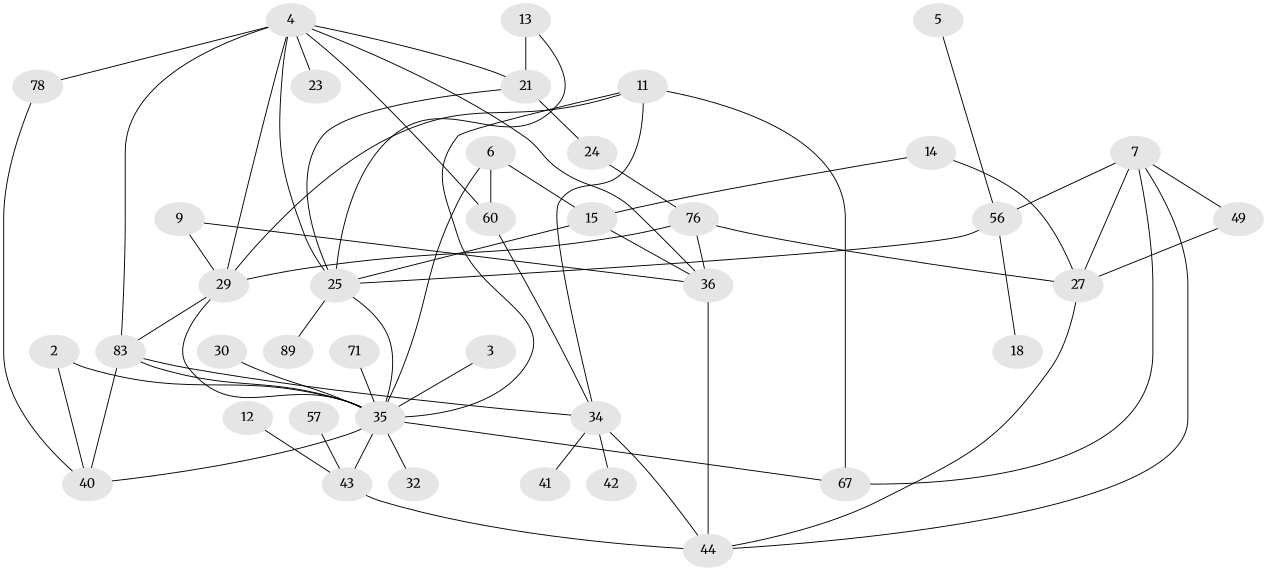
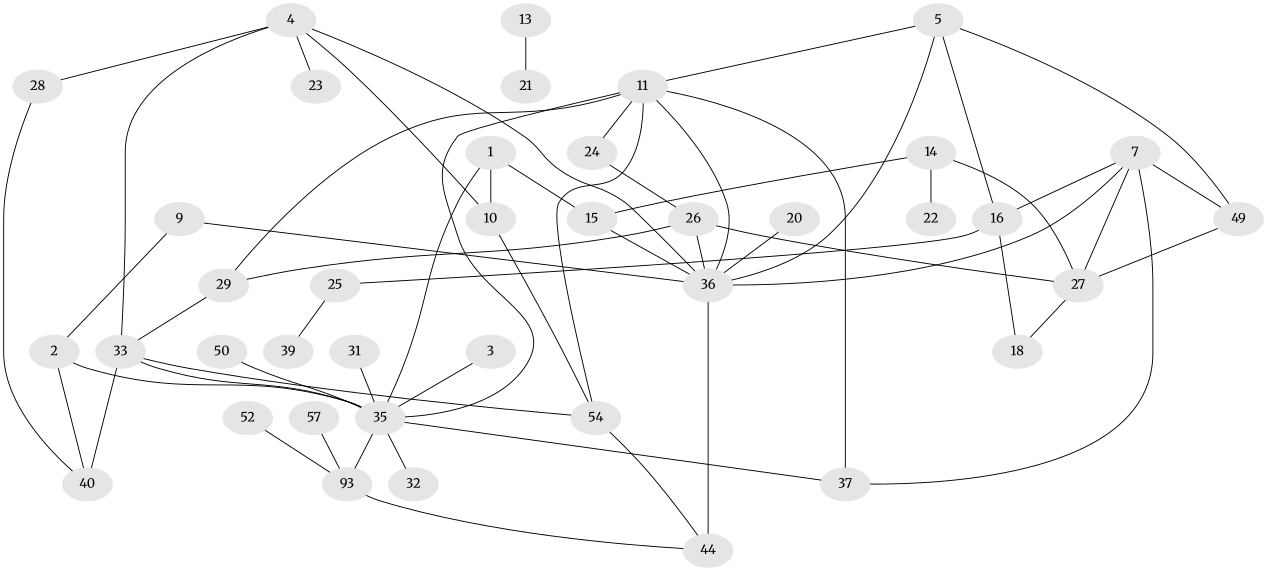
edge "4" -- "21": removed
edge "5" -- "11": added
node "78": label "78" -> "28"
edge "5" -- "49": added
edge "21" -- "24": now "11" -- "24"
edge "13" -- "25": removed
edge "21" -- "25": removed
edge "4" -- "29": removed
node "6": label "6" -> "1"
edge "4" -- "25": removed
edge "11" -- "36": added
edge "5" -- "36": added
node "60": label "60" -> "10"
node "76": label "76" -> "26"
node "20": added
node "22": added
node "56": label "56" -> "16"
edge "15" -- "25": removed
edge "9" -- "29": now "9" -- "2"
edge "25" -- "35": removed
node "83": label "83" -> "33"
node "30": label "30" -> "50"
node "89": label "89" -> "39"
node "71": label "71" -> "31"
edge "29" -- "35": removed
node "12": label "12" -> "52"
node "34": label "34" -> "54"
edge "35" -- "40": removed
edge "27" -- "44": now "27" -- "18"
node "43": label "43" -> "93"
node "41": removed
node "42": removed
node "67": label "67" -> "37"
edge "7" -- "44": now "7" -- "36"
